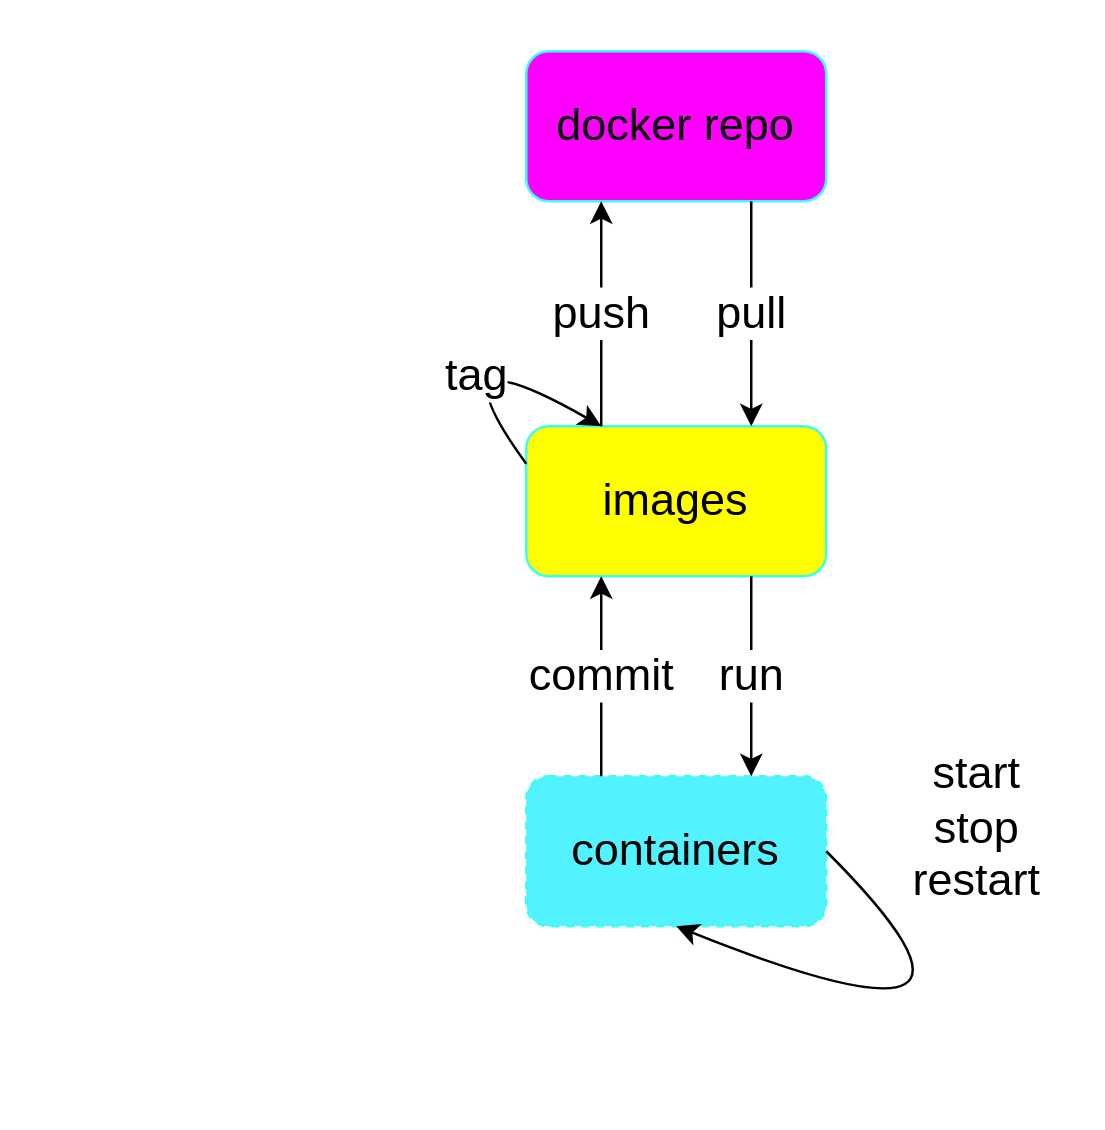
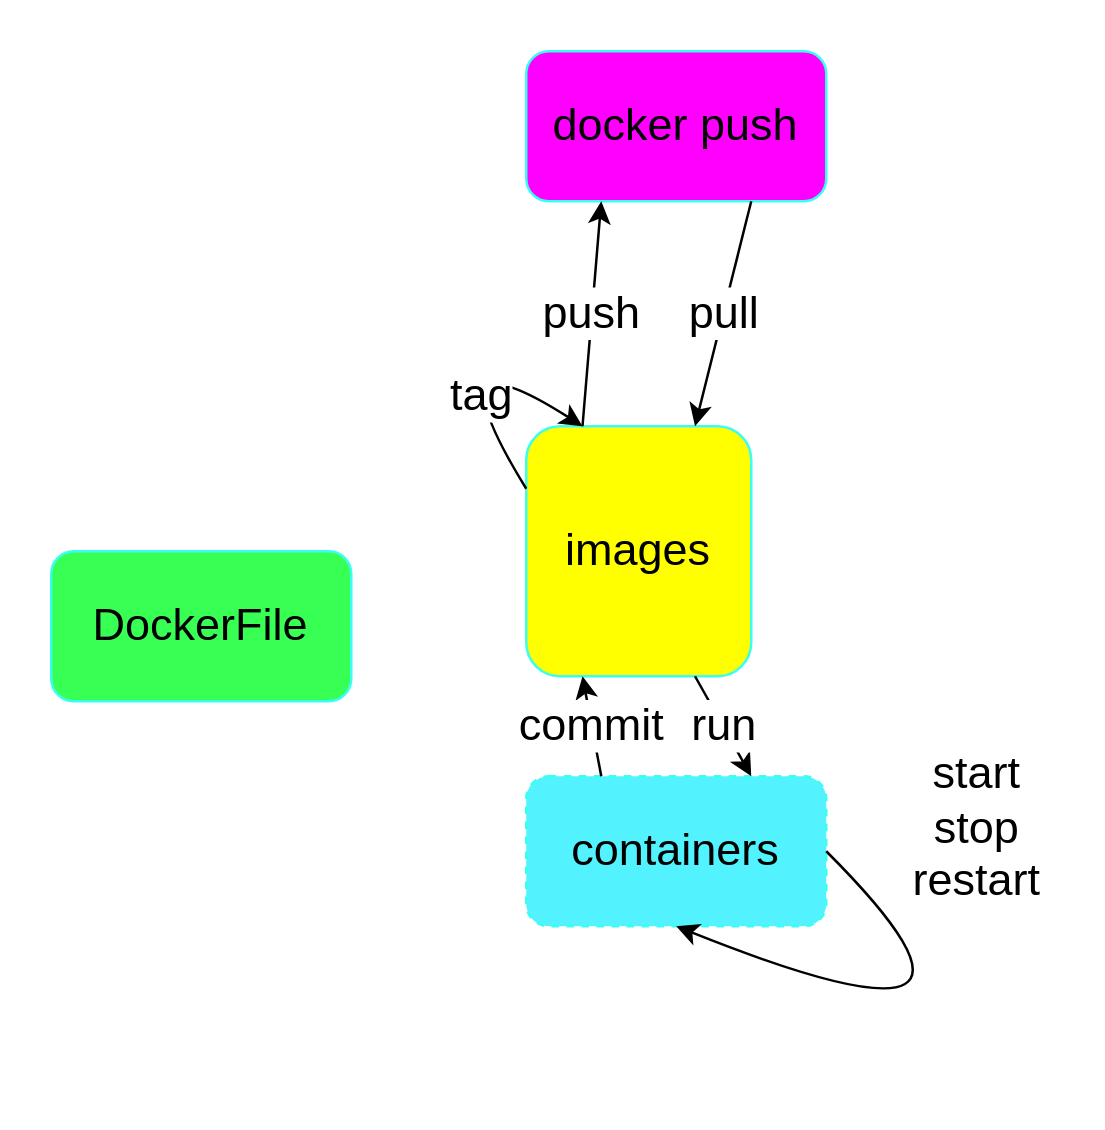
node "docker repo": label "docker repo" -> "docker push"
node "images": size 300x150 -> 225x250
node "DockerFile": added
